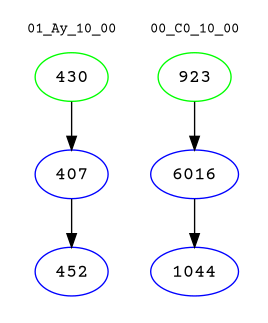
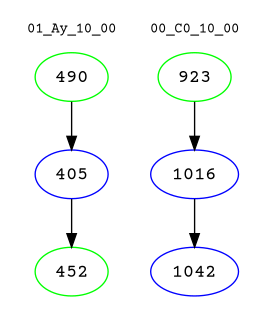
node "430": label "430" -> "490"
node "407": label "407" -> "405"
node "6016": label "6016" -> "1016"
node "452": color blue -> green
node "1044": label "1044" -> "1042"
